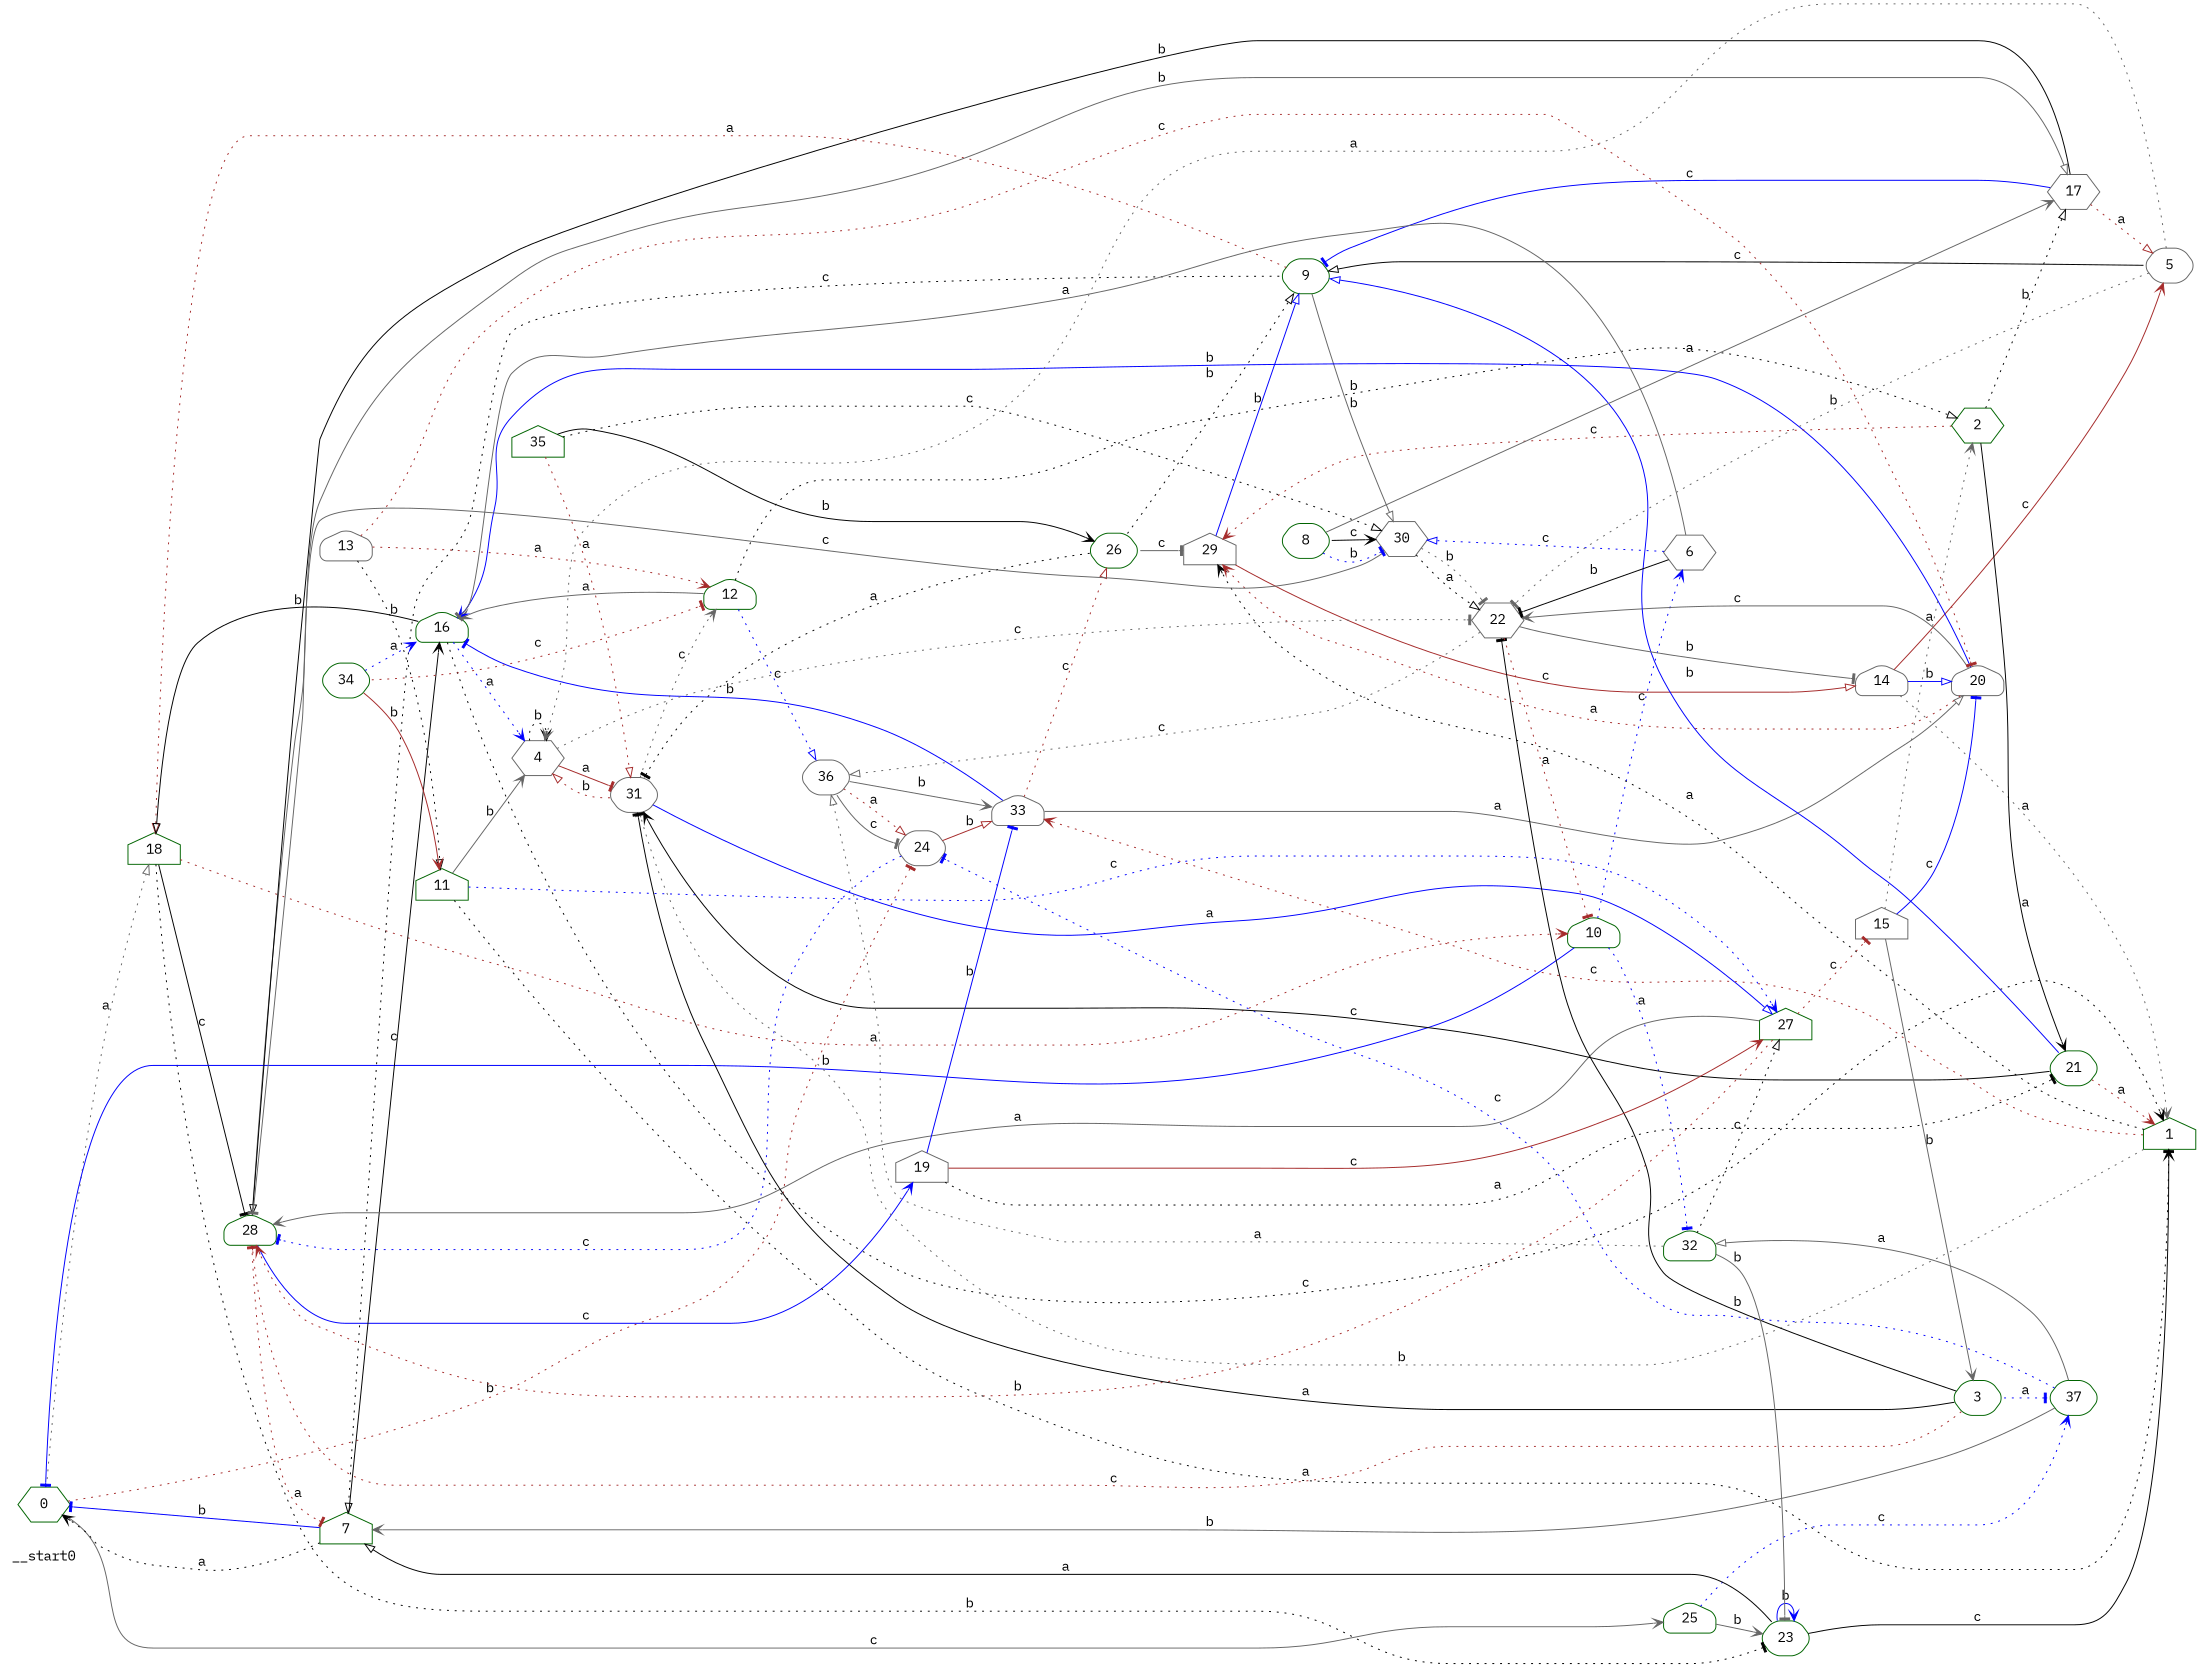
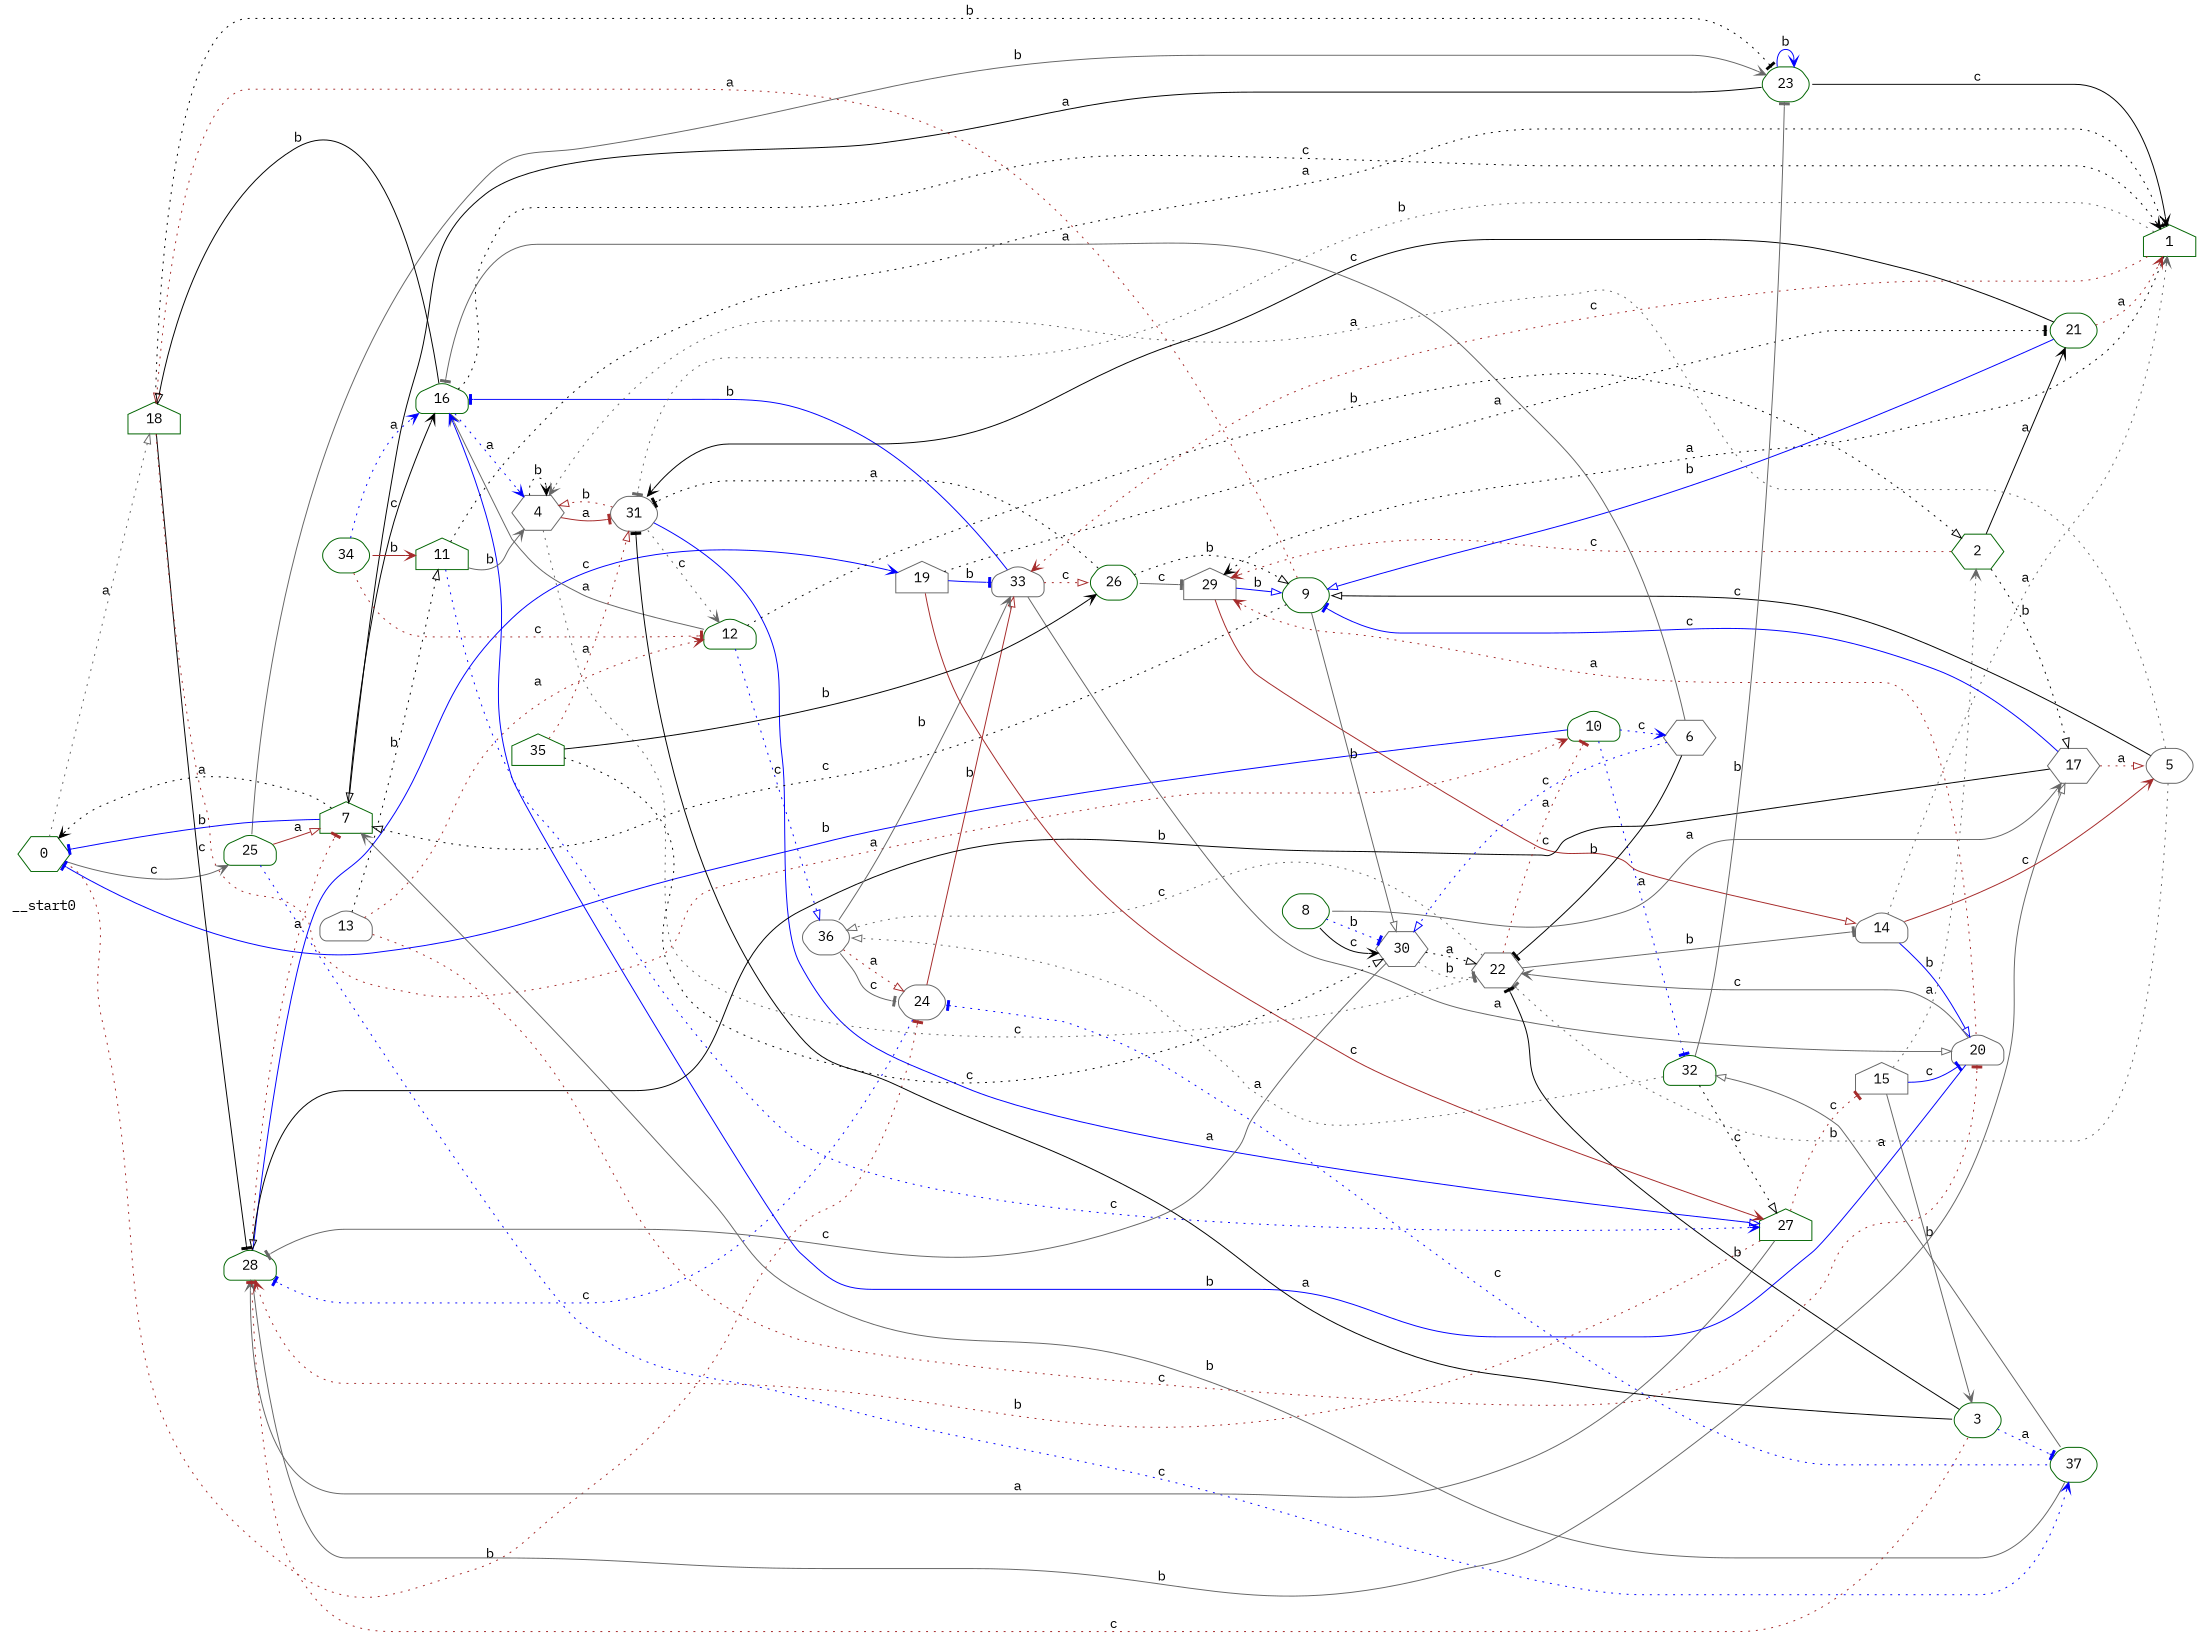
edge "25" -> "7": added, label "a"
